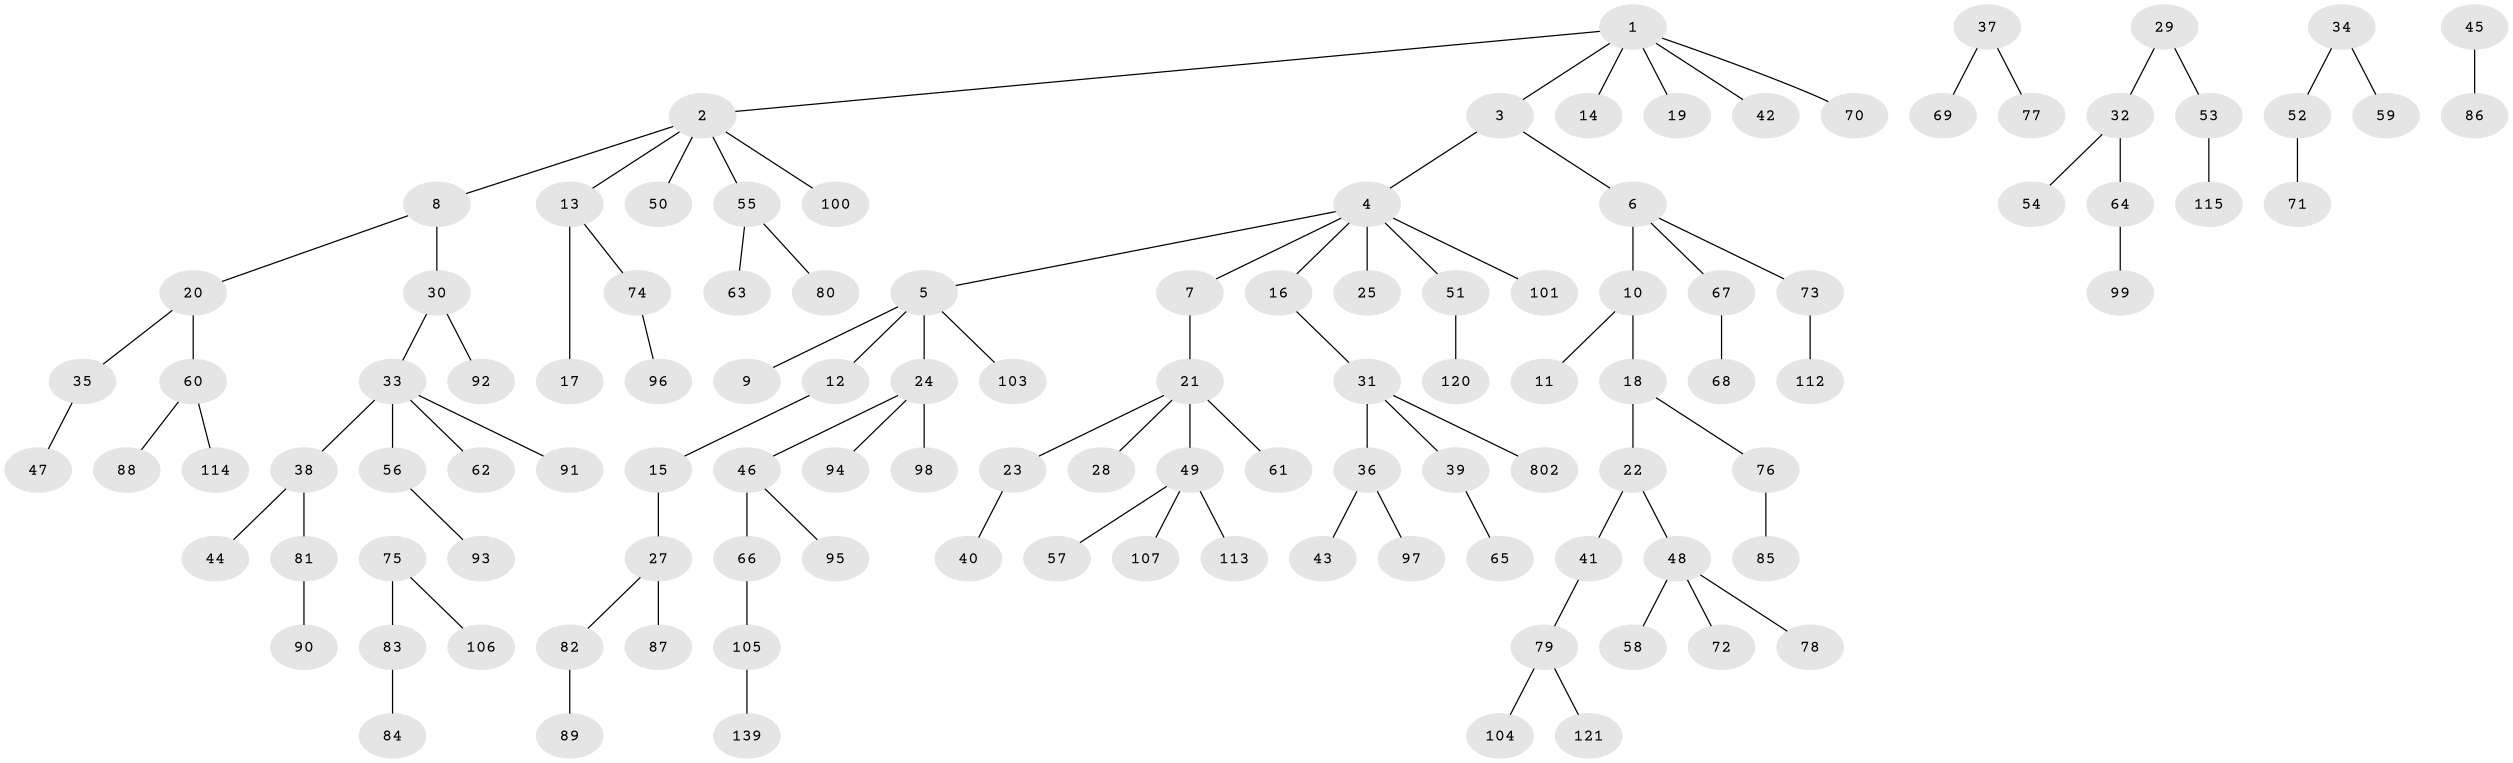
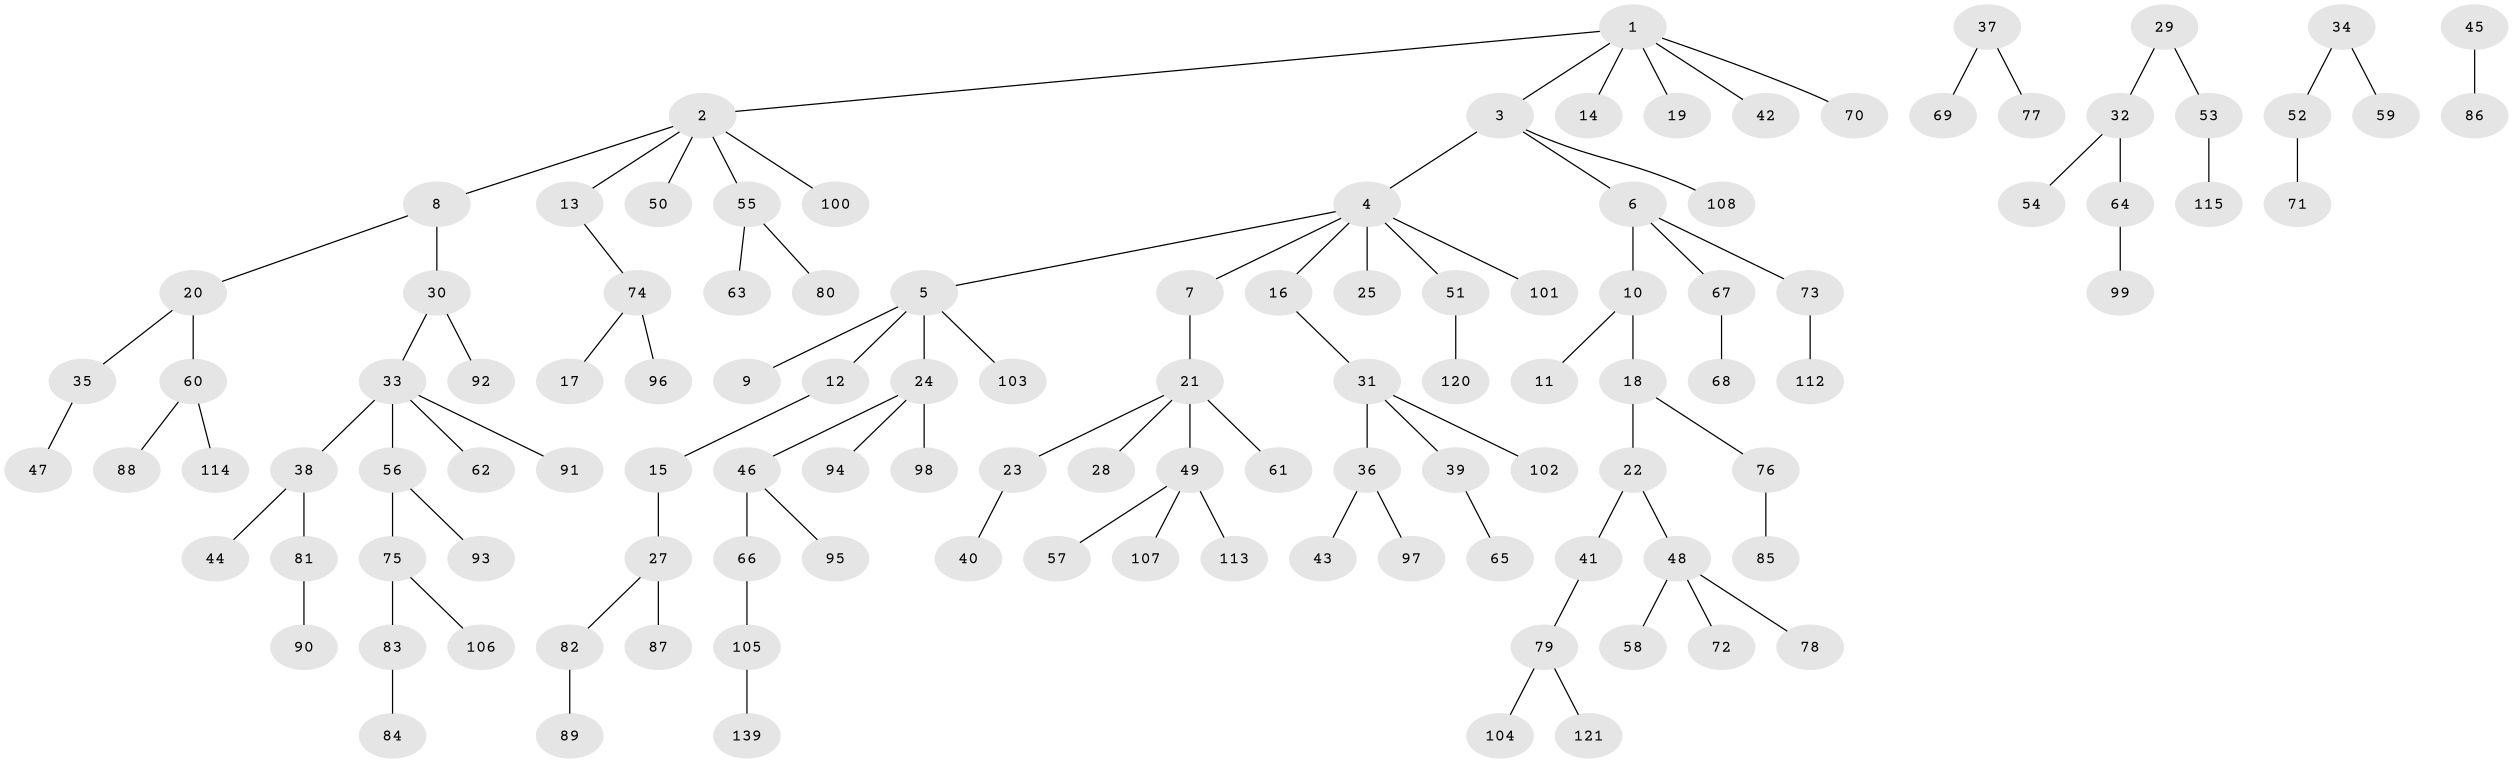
node "108": added
edge "13" -- "17": now "74" -- "17"
node "802": label "802" -> "102"
edge "56" -- "75": added
